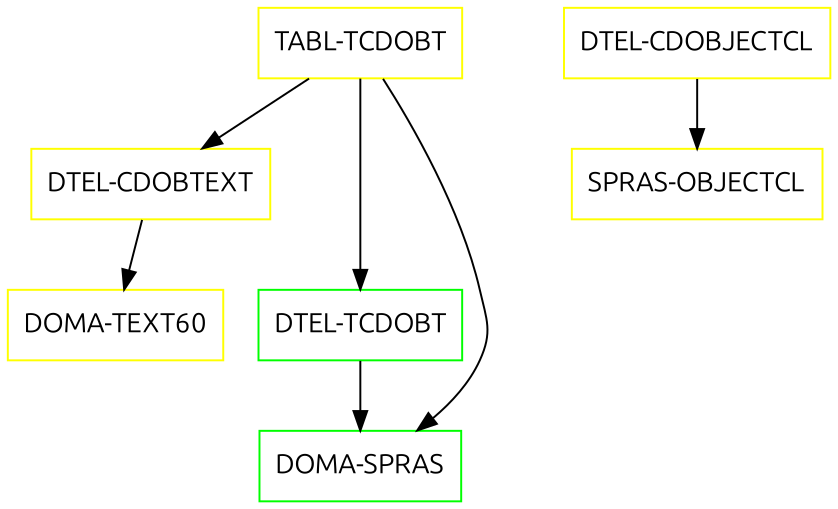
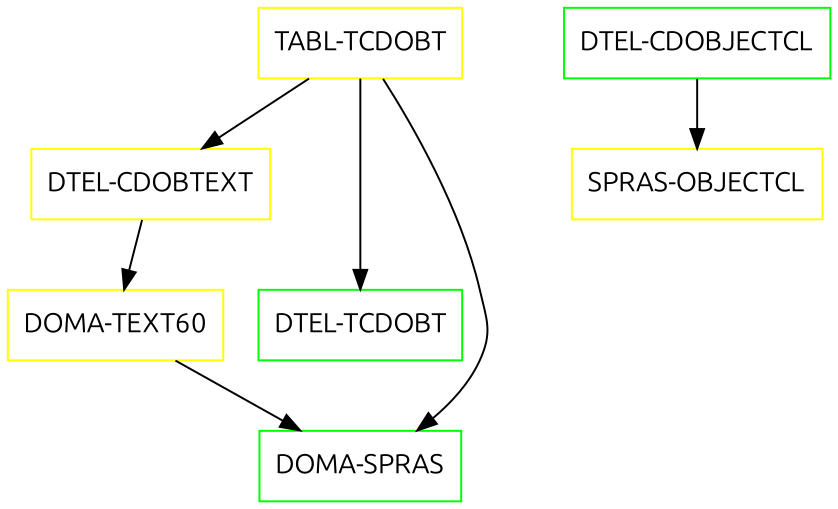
node "DTEL-CDOBJECTCL": color yellow -> green
edge "DTEL-TCDOBT" -> "DOMA-SPRAS": now "DOMA-TEXT60" -> "DOMA-SPRAS"
